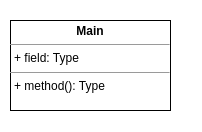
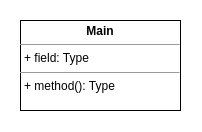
node "Main + field: Type + method(): Type": moved (91, 66) -> (101, 66)
